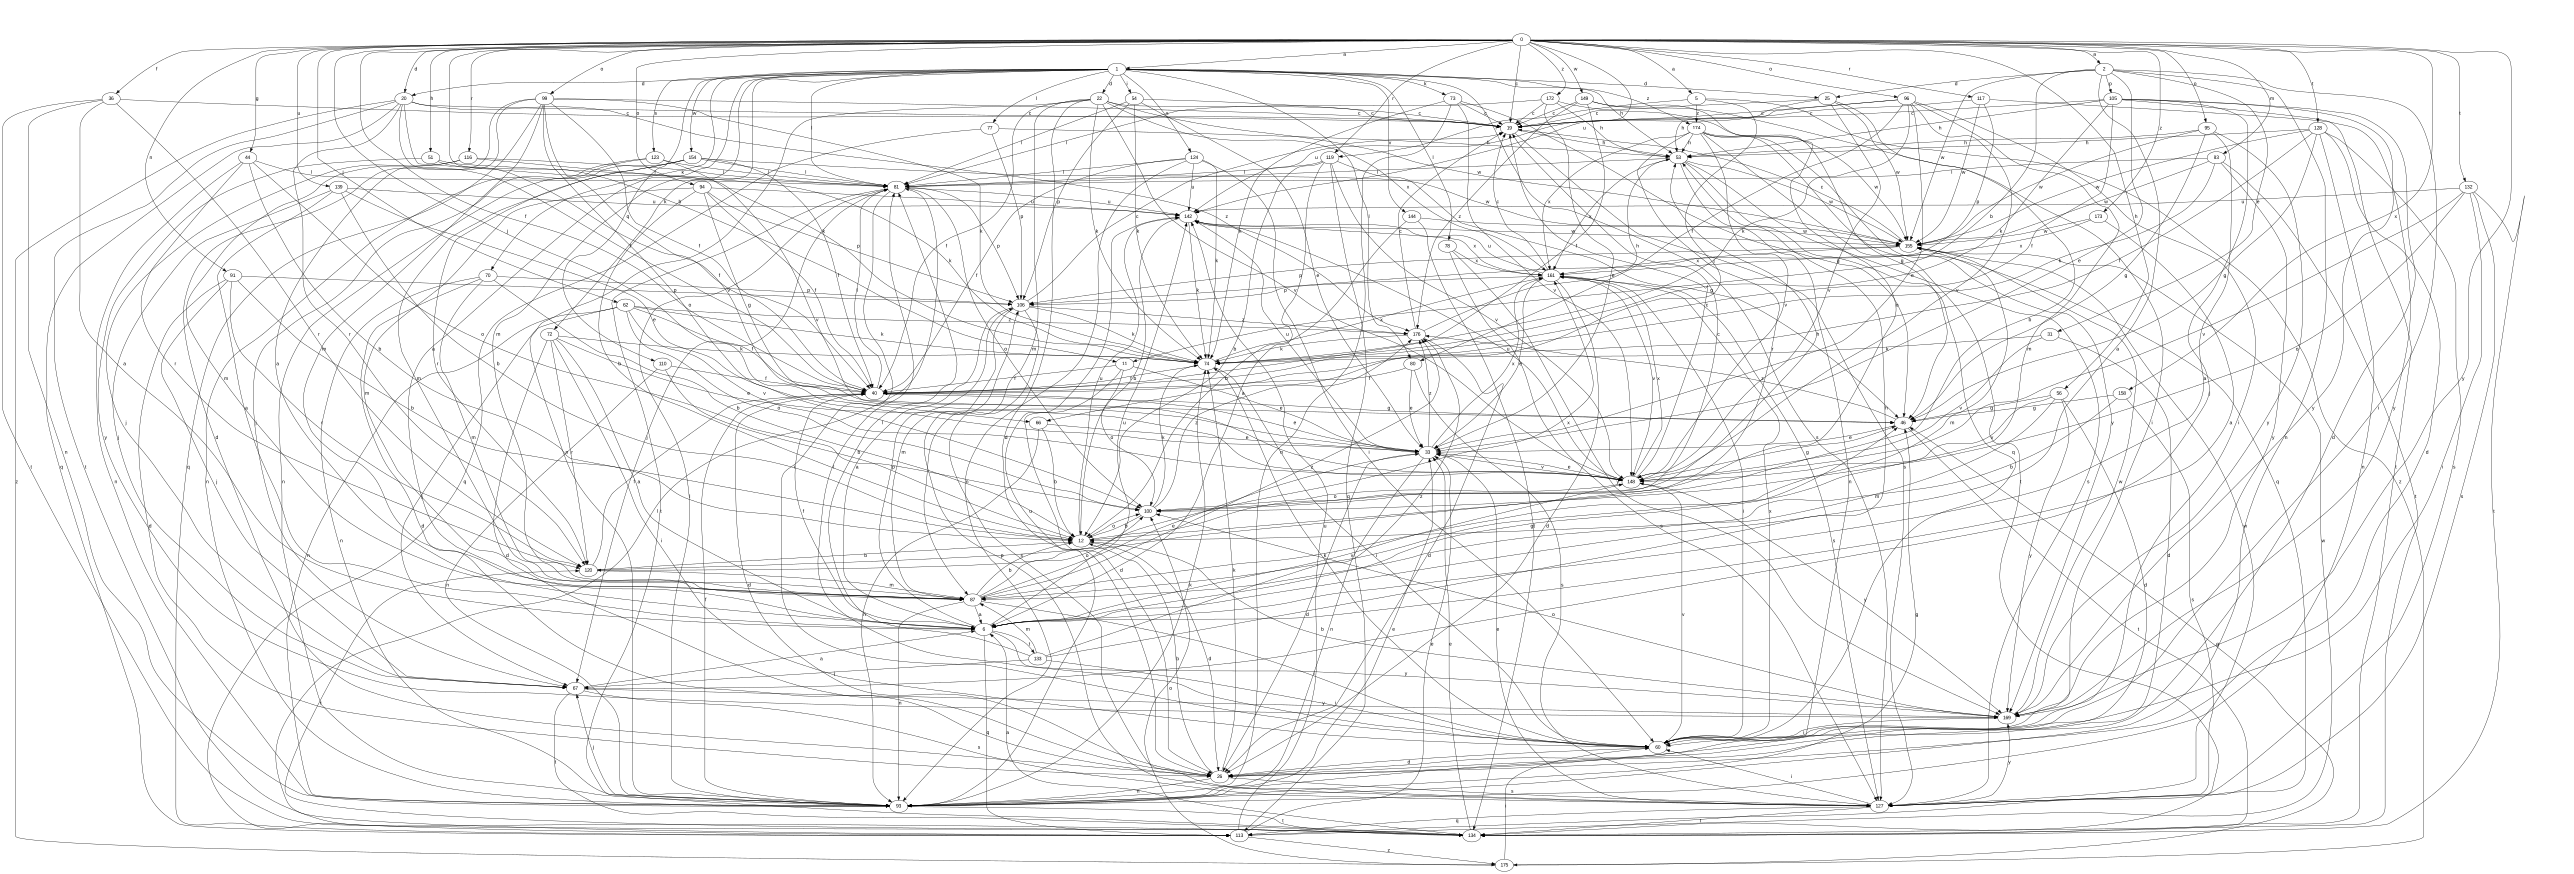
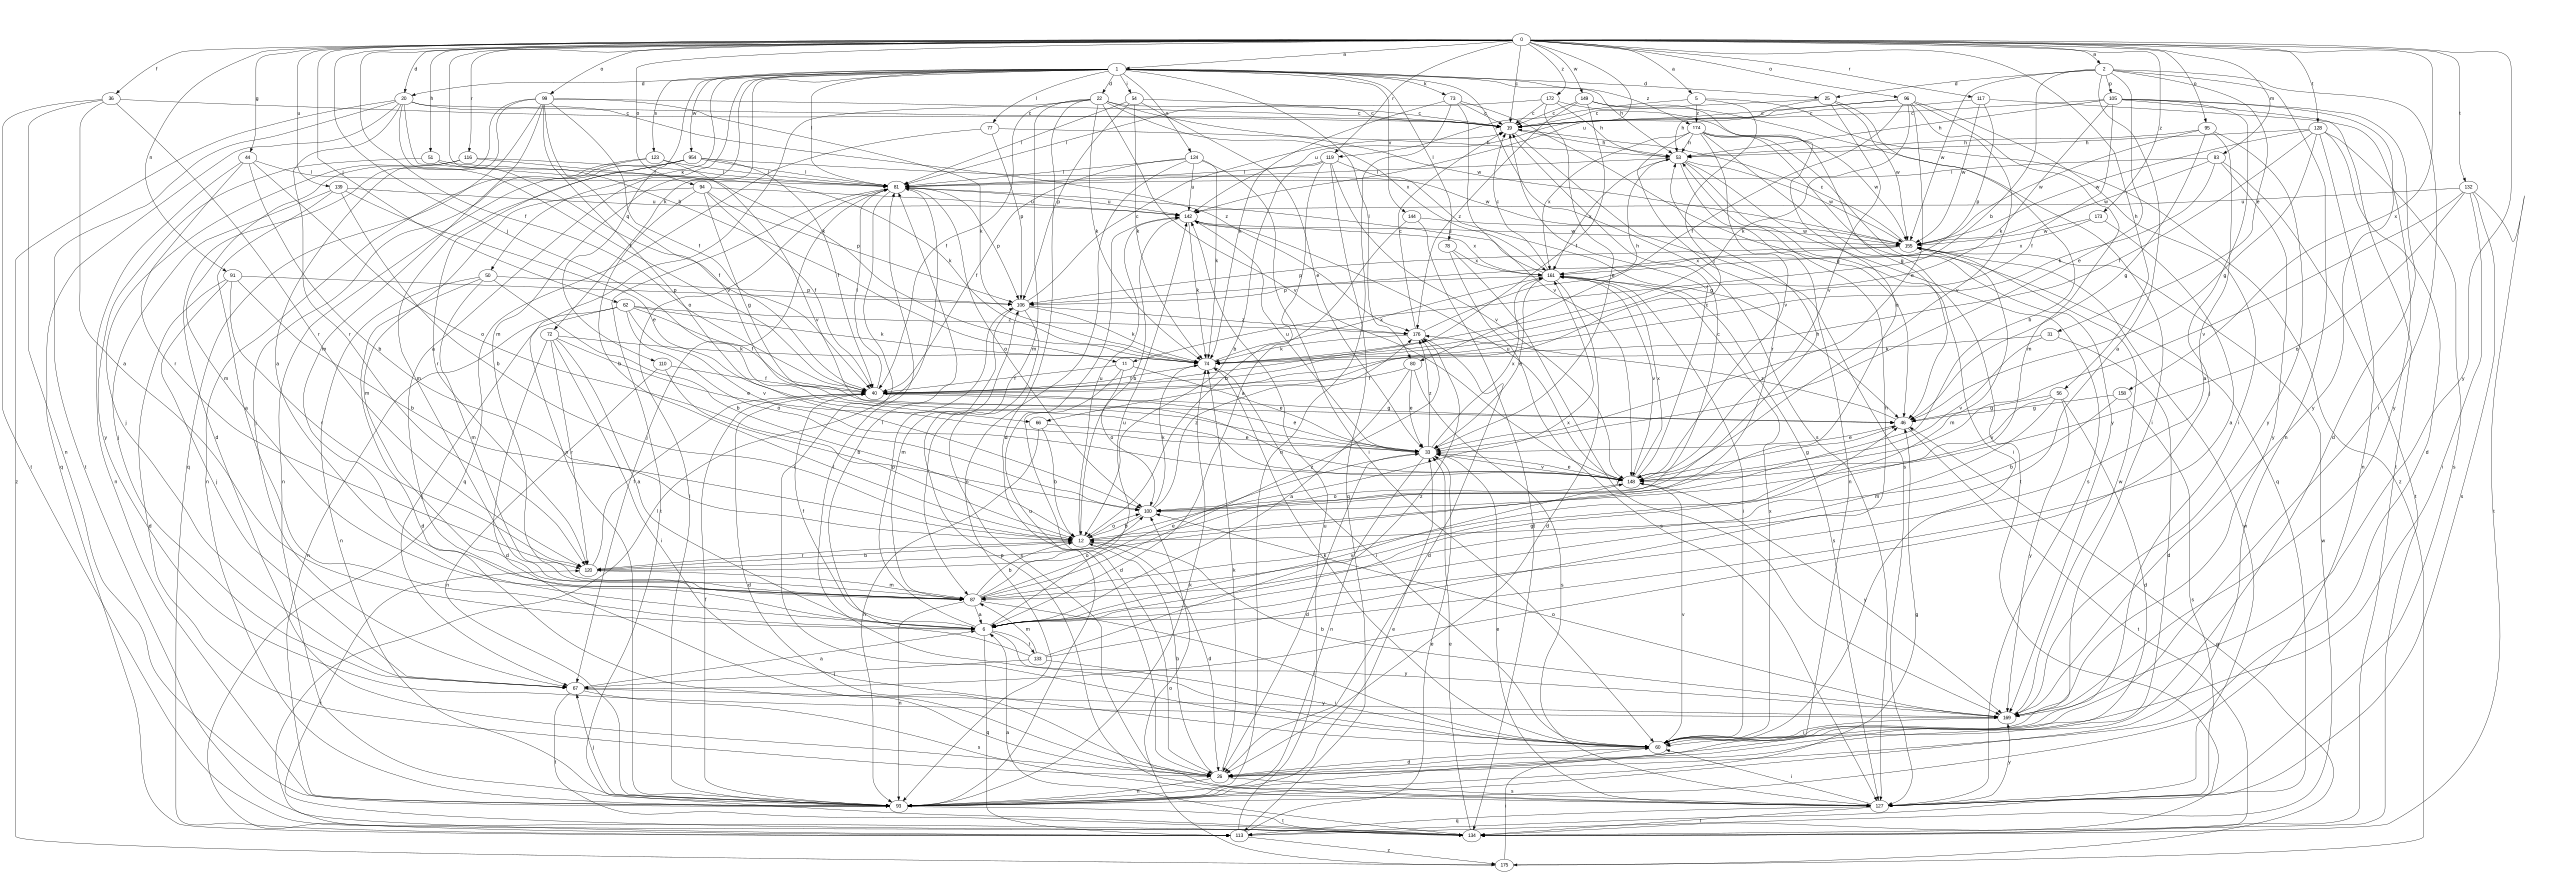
node "154": label "154" -> "954"
edge "161" -> "142": now "161" -> "81"
node "70": label "70" -> "50"
edge "53" -> "60": label "q" -> "i"
edge "106" -> "6": now "80" -> "6"
edge "12" -> "120": added, label "r"
